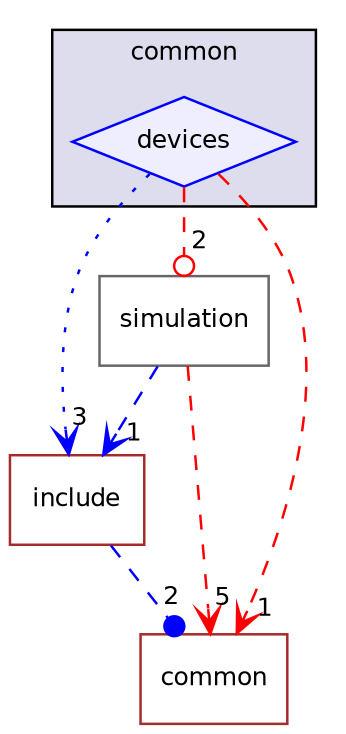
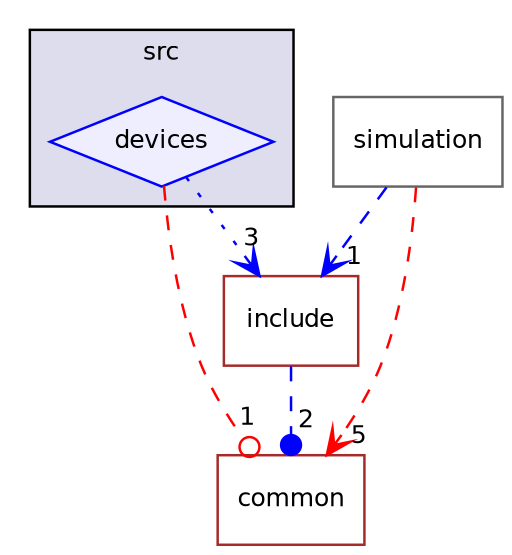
cluster "common": label "common" -> "src"
edge "devices" -> "simulation": removed
edge "devices" -> "common": arrowhead vee -> odot
